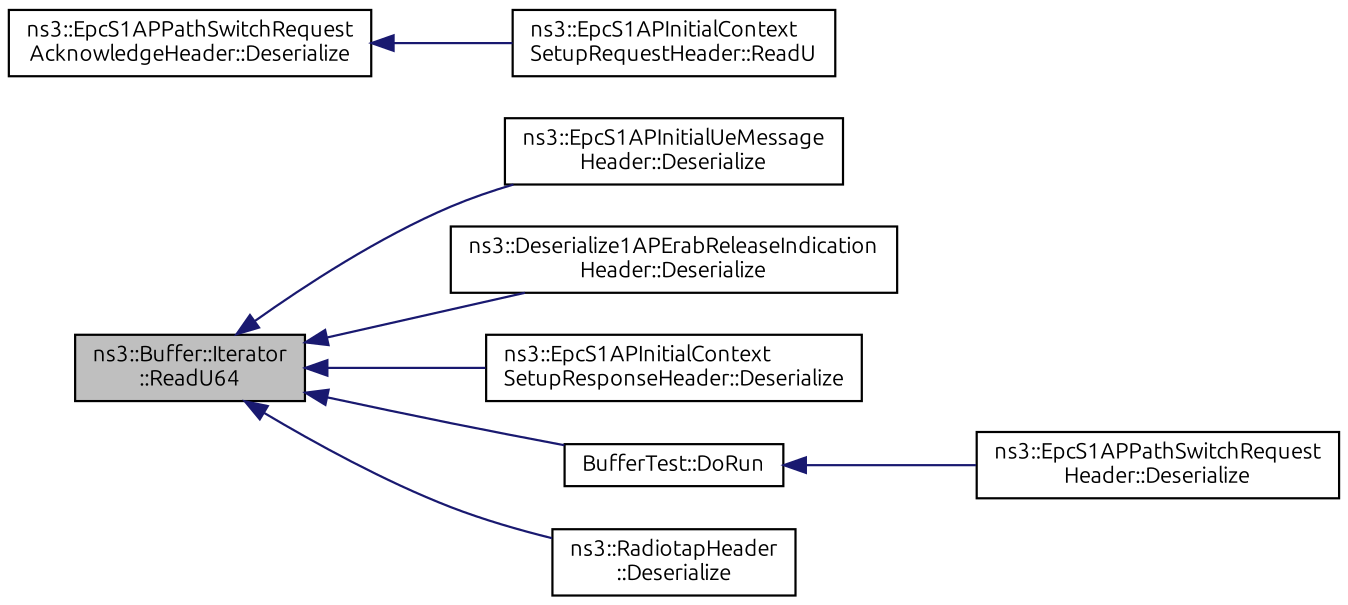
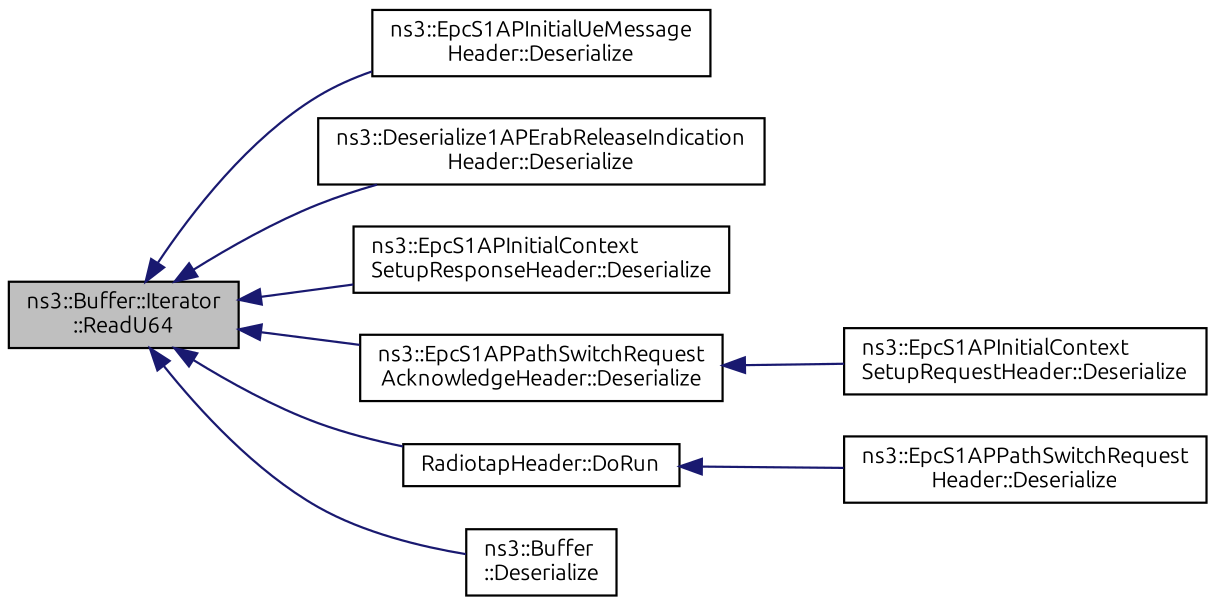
node "ns3::EpcS1APInitialContext SetupRequestHeader::ReadU": label "ns3::EpcS1APInitialContext SetupRequestHeader::ReadU" -> "ns3::EpcS1APInitialContext SetupRequestHeader::Deserialize"
edge "ns3::EpcS1APPathSwitchRequest AcknowledgeHeader::Deserialize" -> "ns3::Buffer::Iterator ::ReadU64": added
node "BufferTest::DoRun": label "BufferTest::DoRun" -> "RadiotapHeader::DoRun"
node "ns3::RadiotapHeader ::Deserialize": label "ns3::RadiotapHeader ::Deserialize" -> "ns3::Buffer ::Deserialize"
